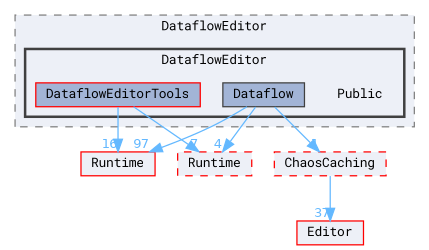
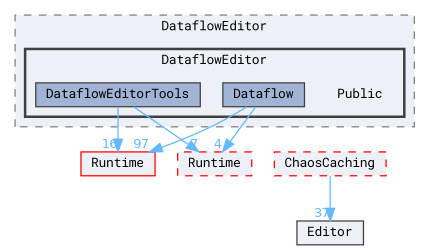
node "DataflowEditorTools": color red -> grey25
edge "Dataflow" -> "ChaosCaching": removed
node "Editor": color red -> grey25
